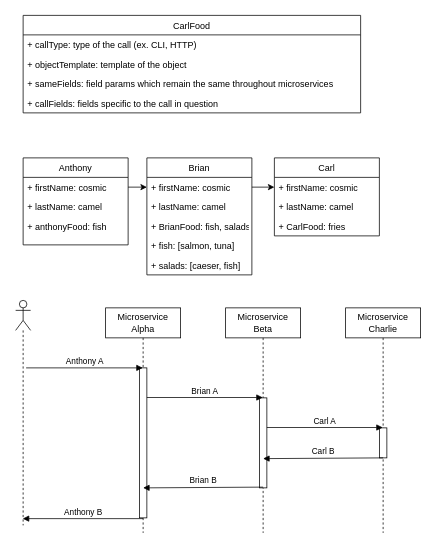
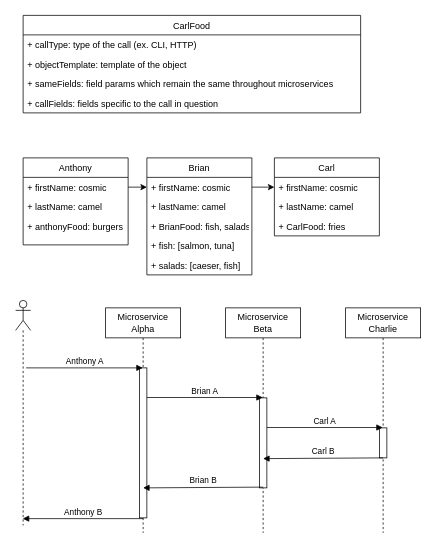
node "+ anthonyFood: fish": label "+ anthonyFood: fish" -> "+ anthonyFood: burgers"
